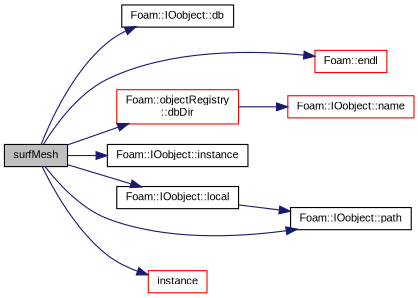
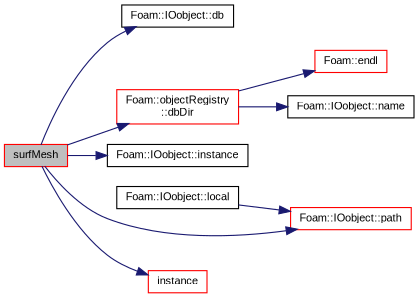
edge "surfMesh" -> "Foam::endl": now "Foam::objectRegistry ::dbDir" -> "Foam::endl"
node "Foam::IOobject::name": color red -> black
node "surfMesh": color black -> red
edge "surfMesh" -> "Foam::IOobject::local": removed
node "Foam::IOobject::path": color black -> red
